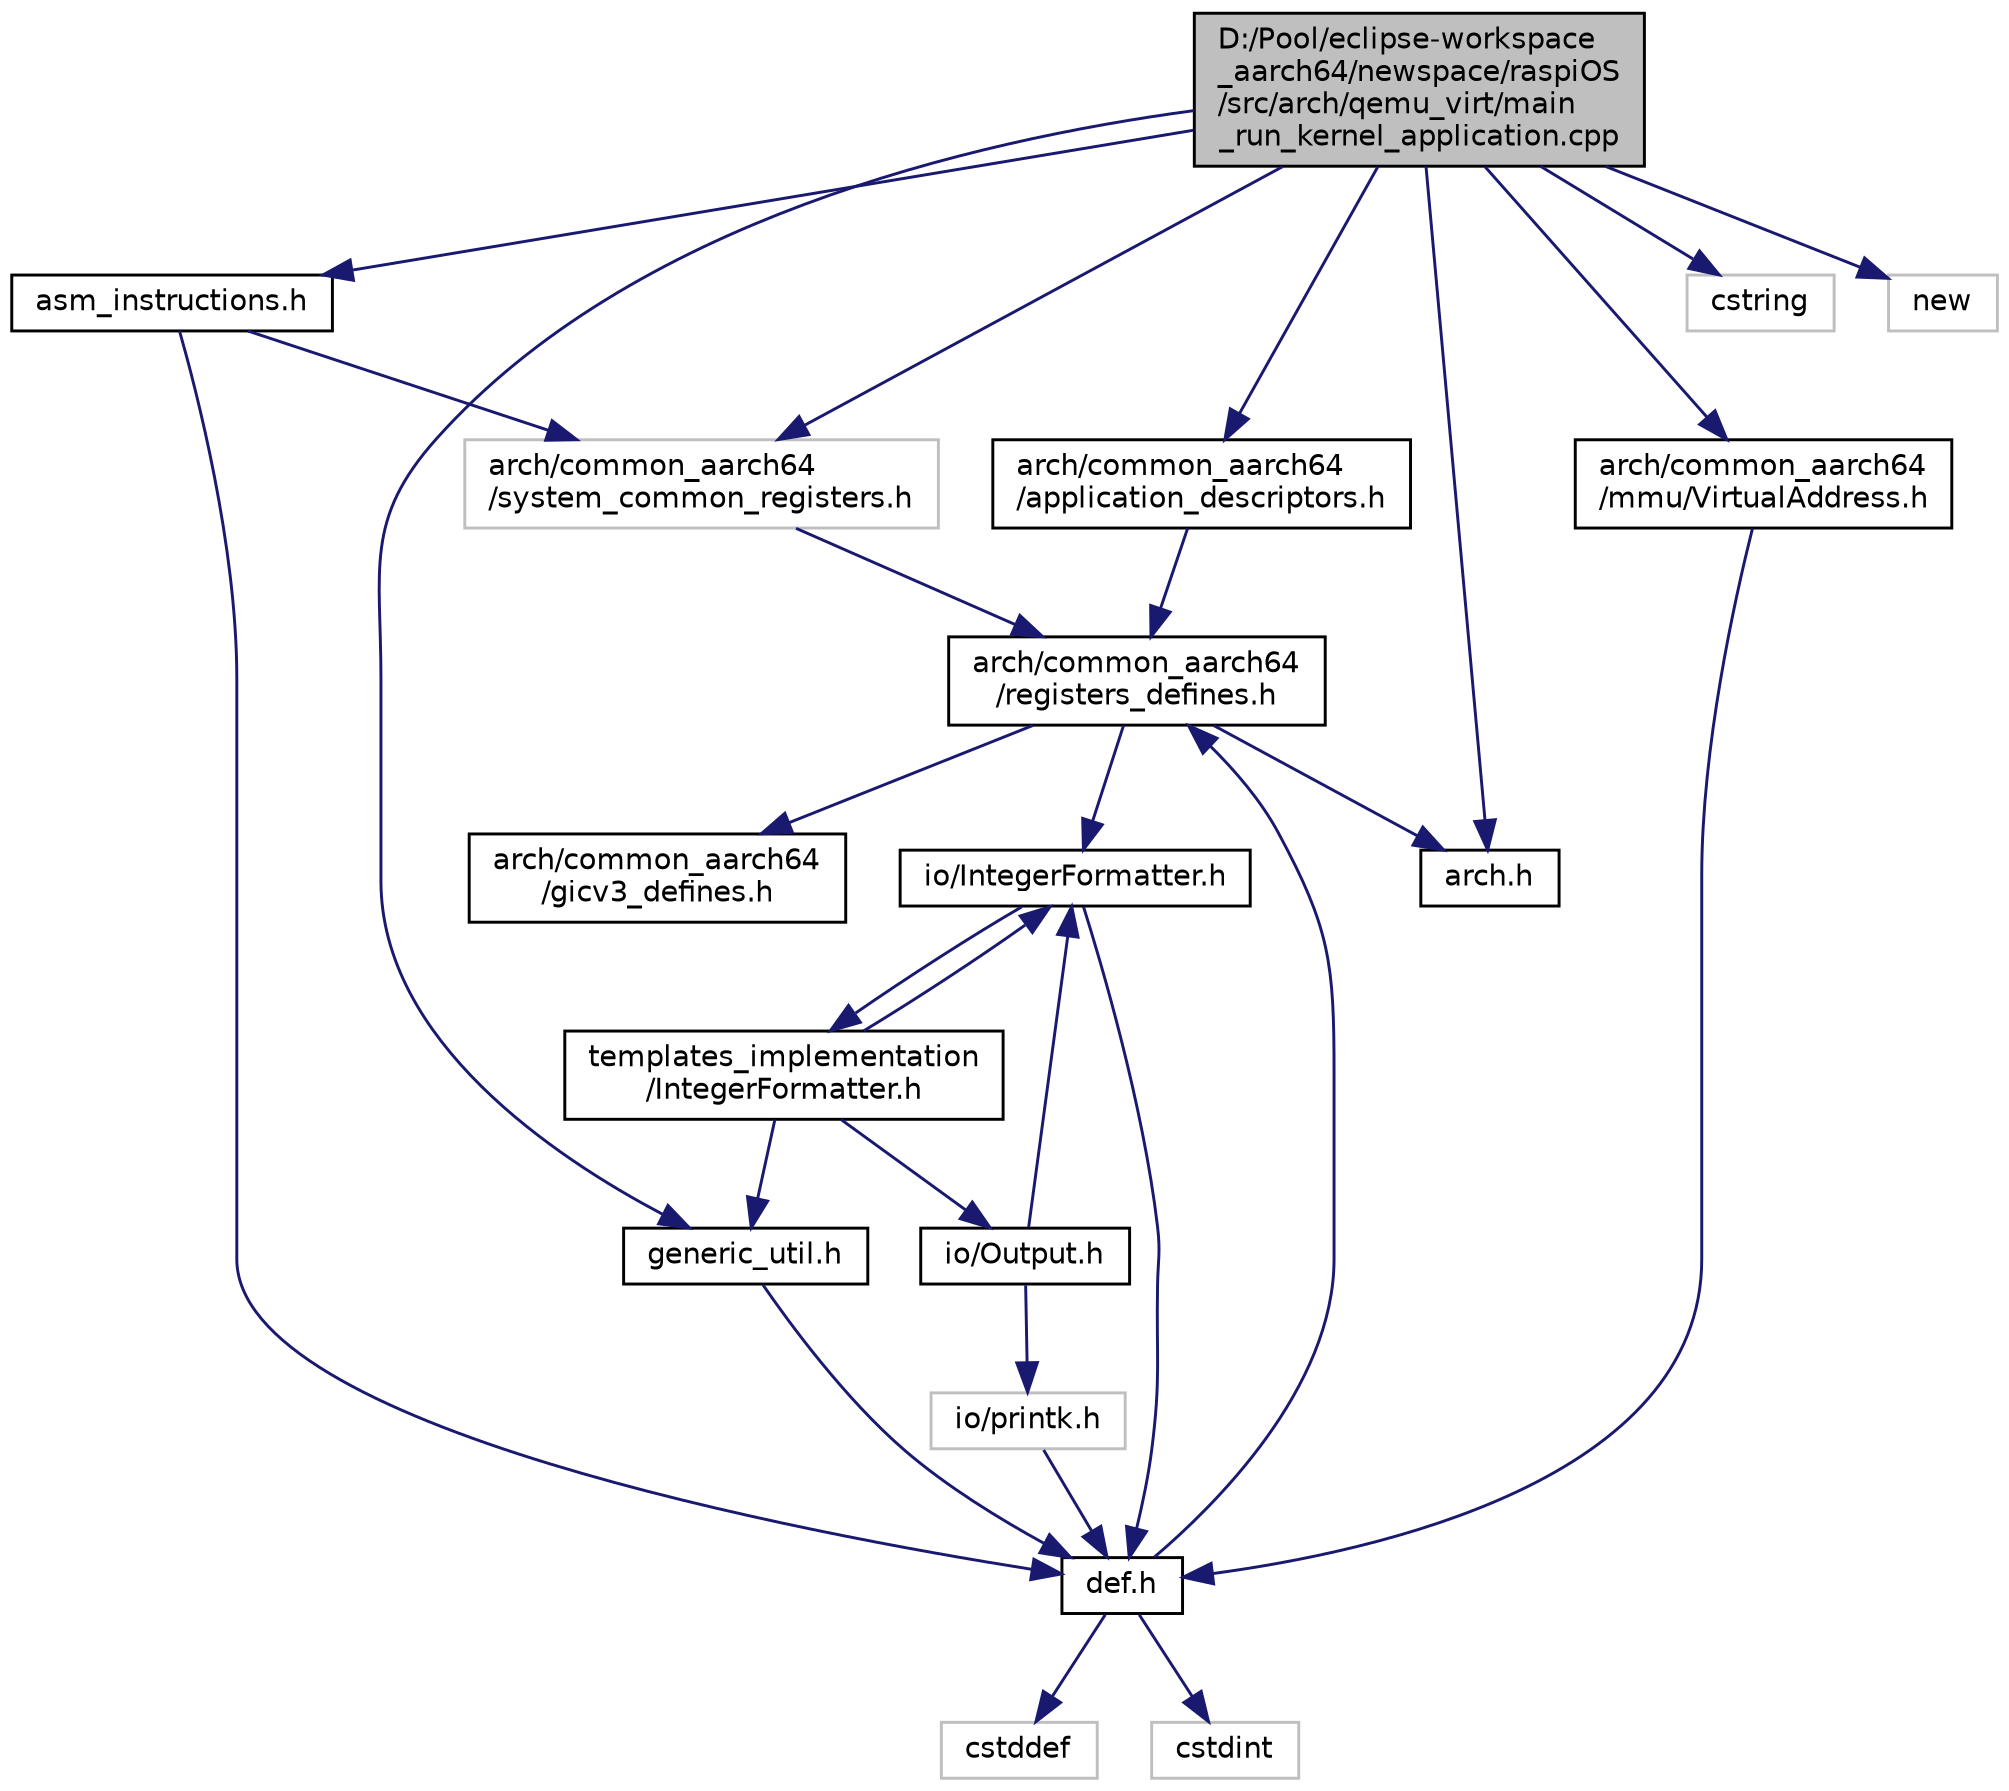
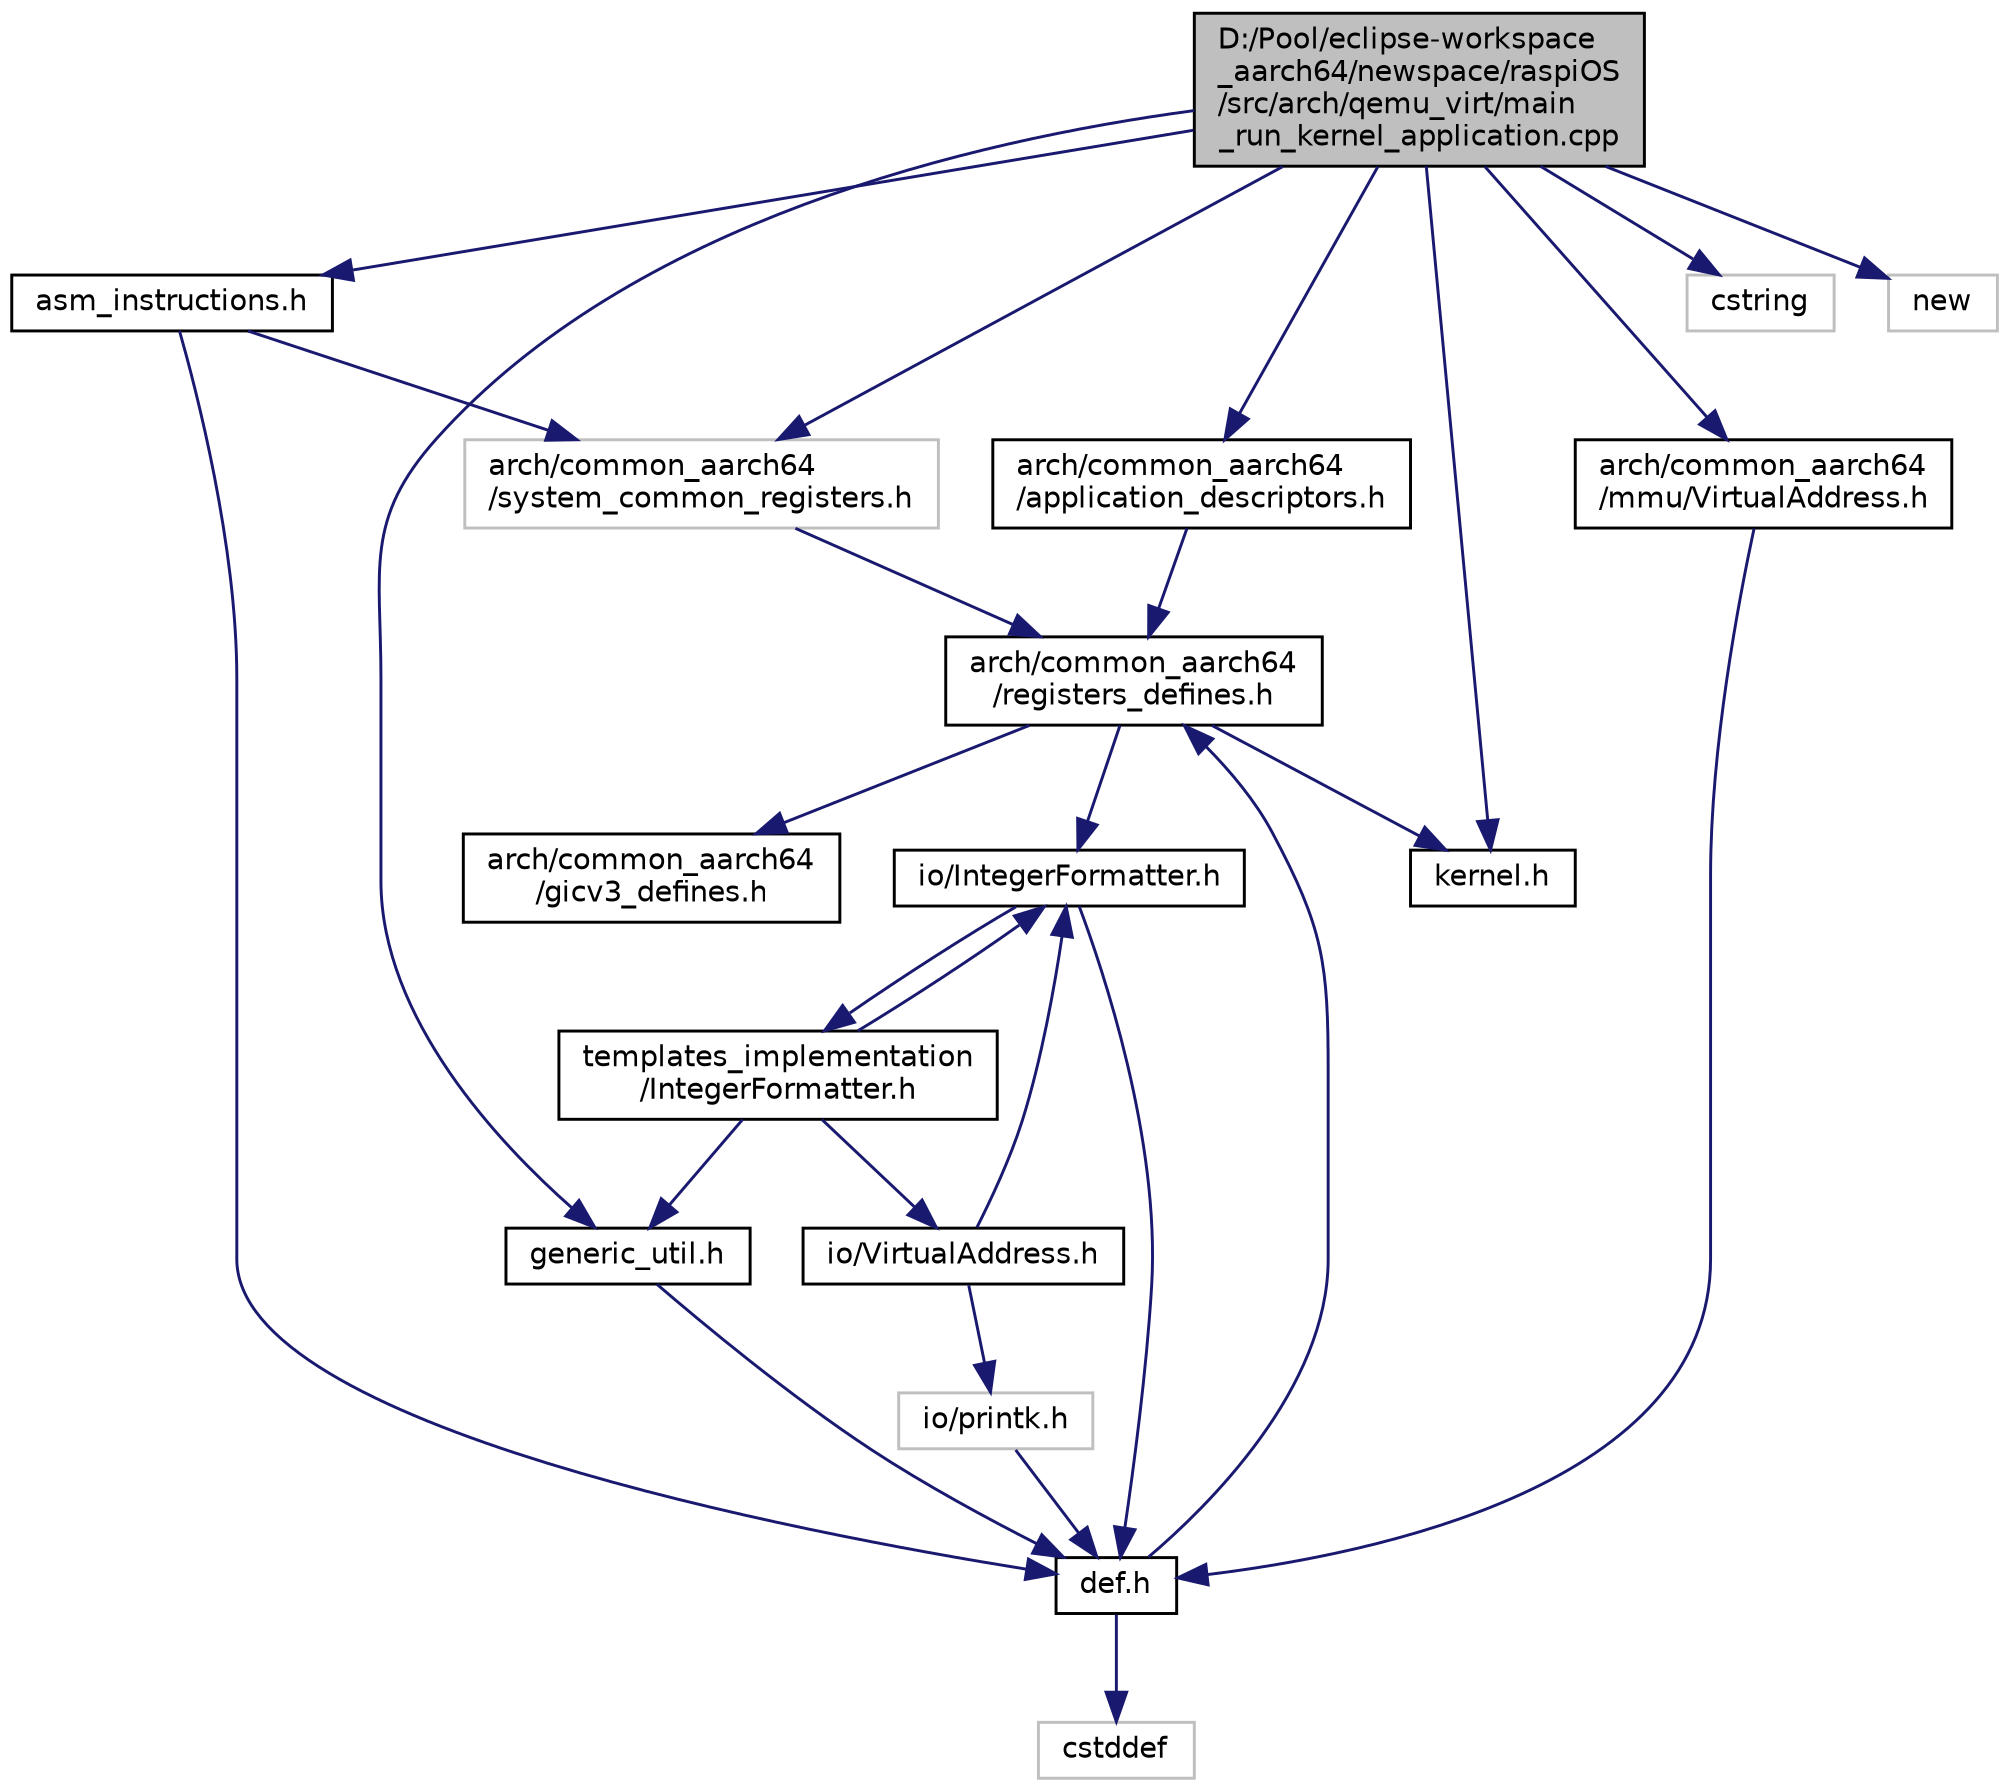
node "arch.h": label "arch.h" -> "kernel.h"
node "io/Output.h": label "io/Output.h" -> "io/VirtualAddress.h"
node "cstdint": removed
